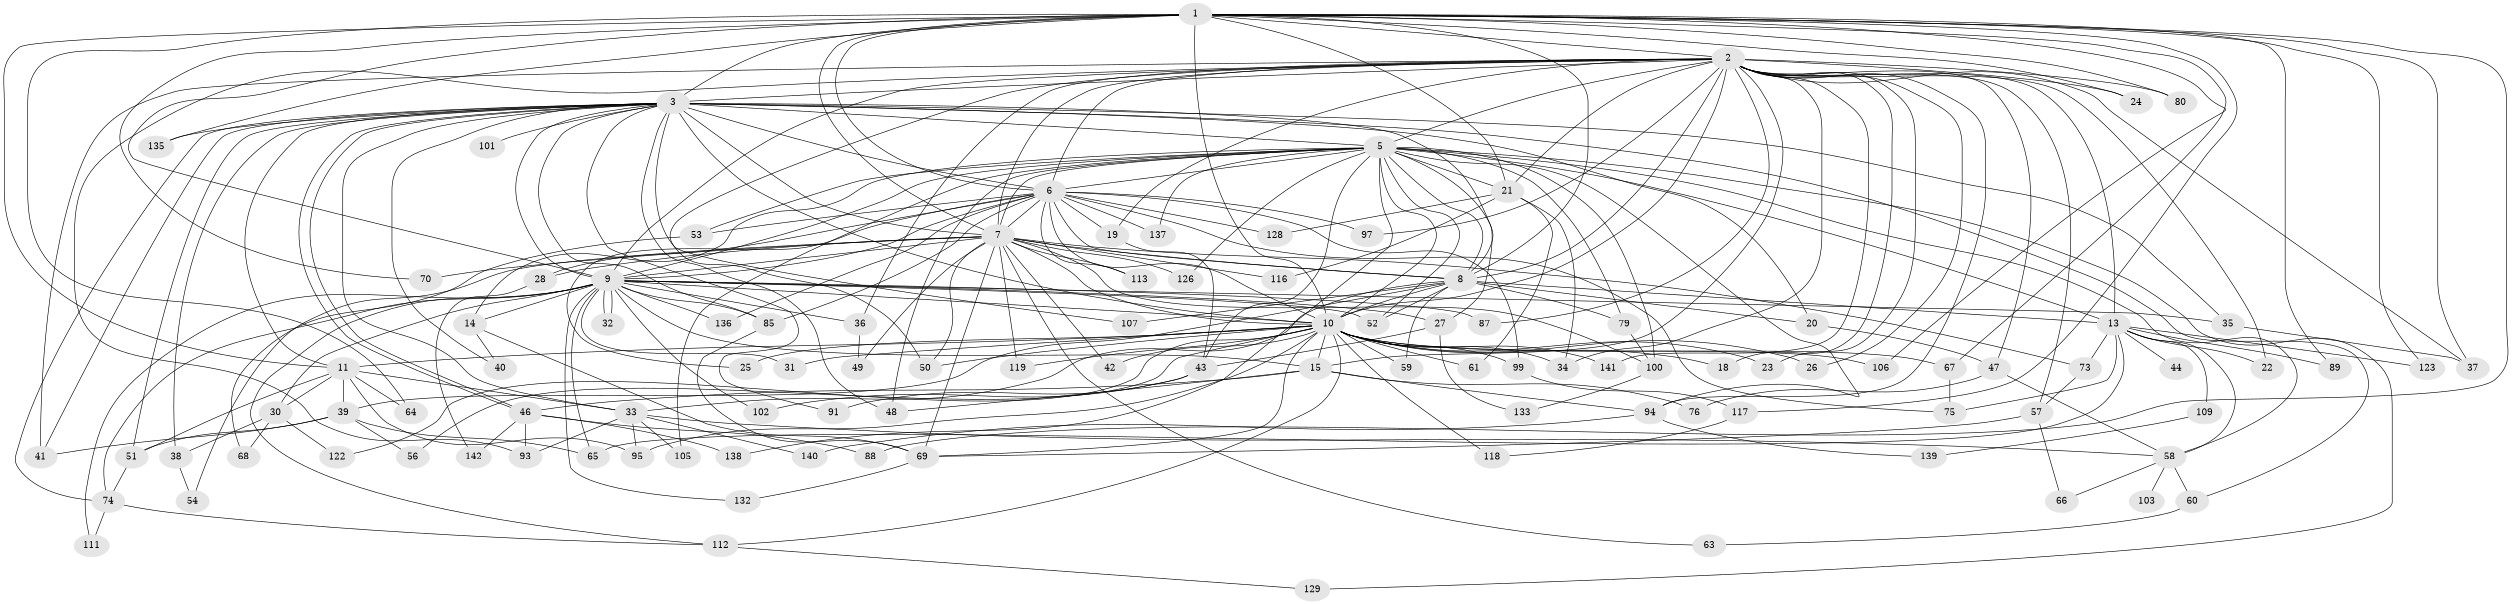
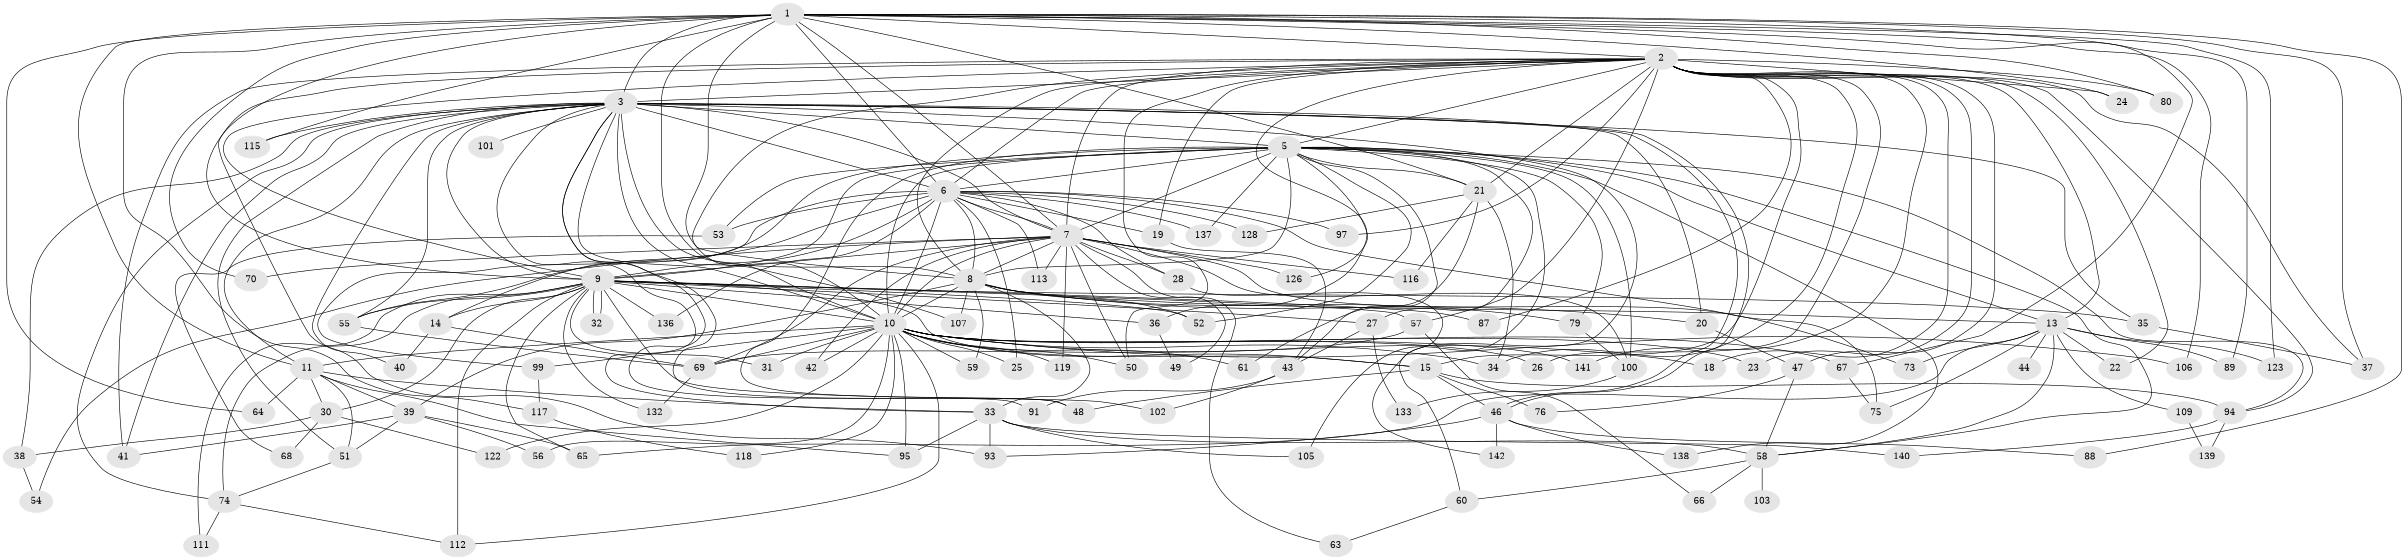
node "135": label "135" -> "115"
node "85": label "85" -> "55"
edge "73" -- "57": now "9" -- "57"
node "129": removed
